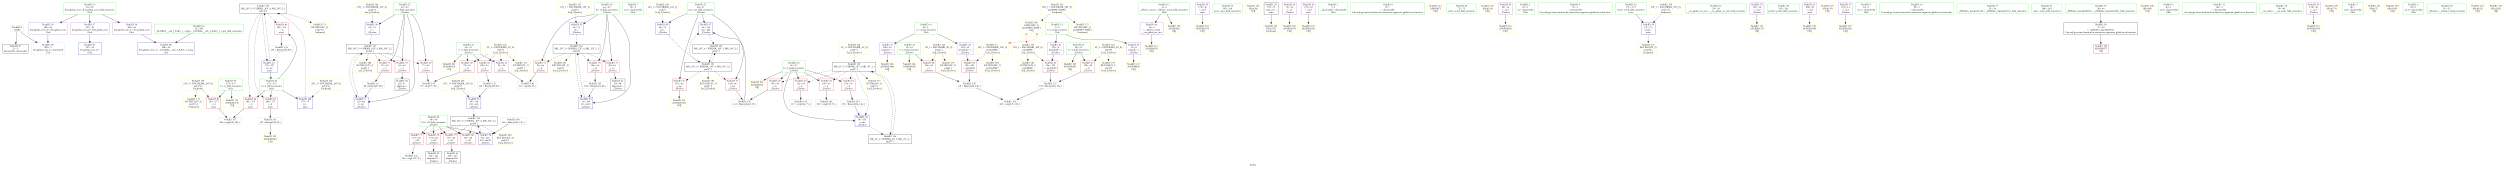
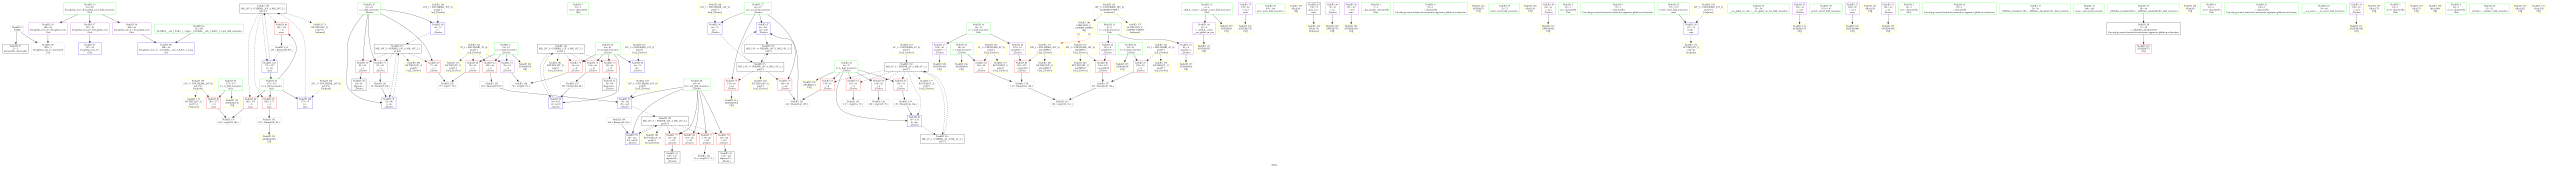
edge "NodeID: 92" -> "NodeID: 156": removed
edge "NodeID: 28" -> "NodeID: 95": added
